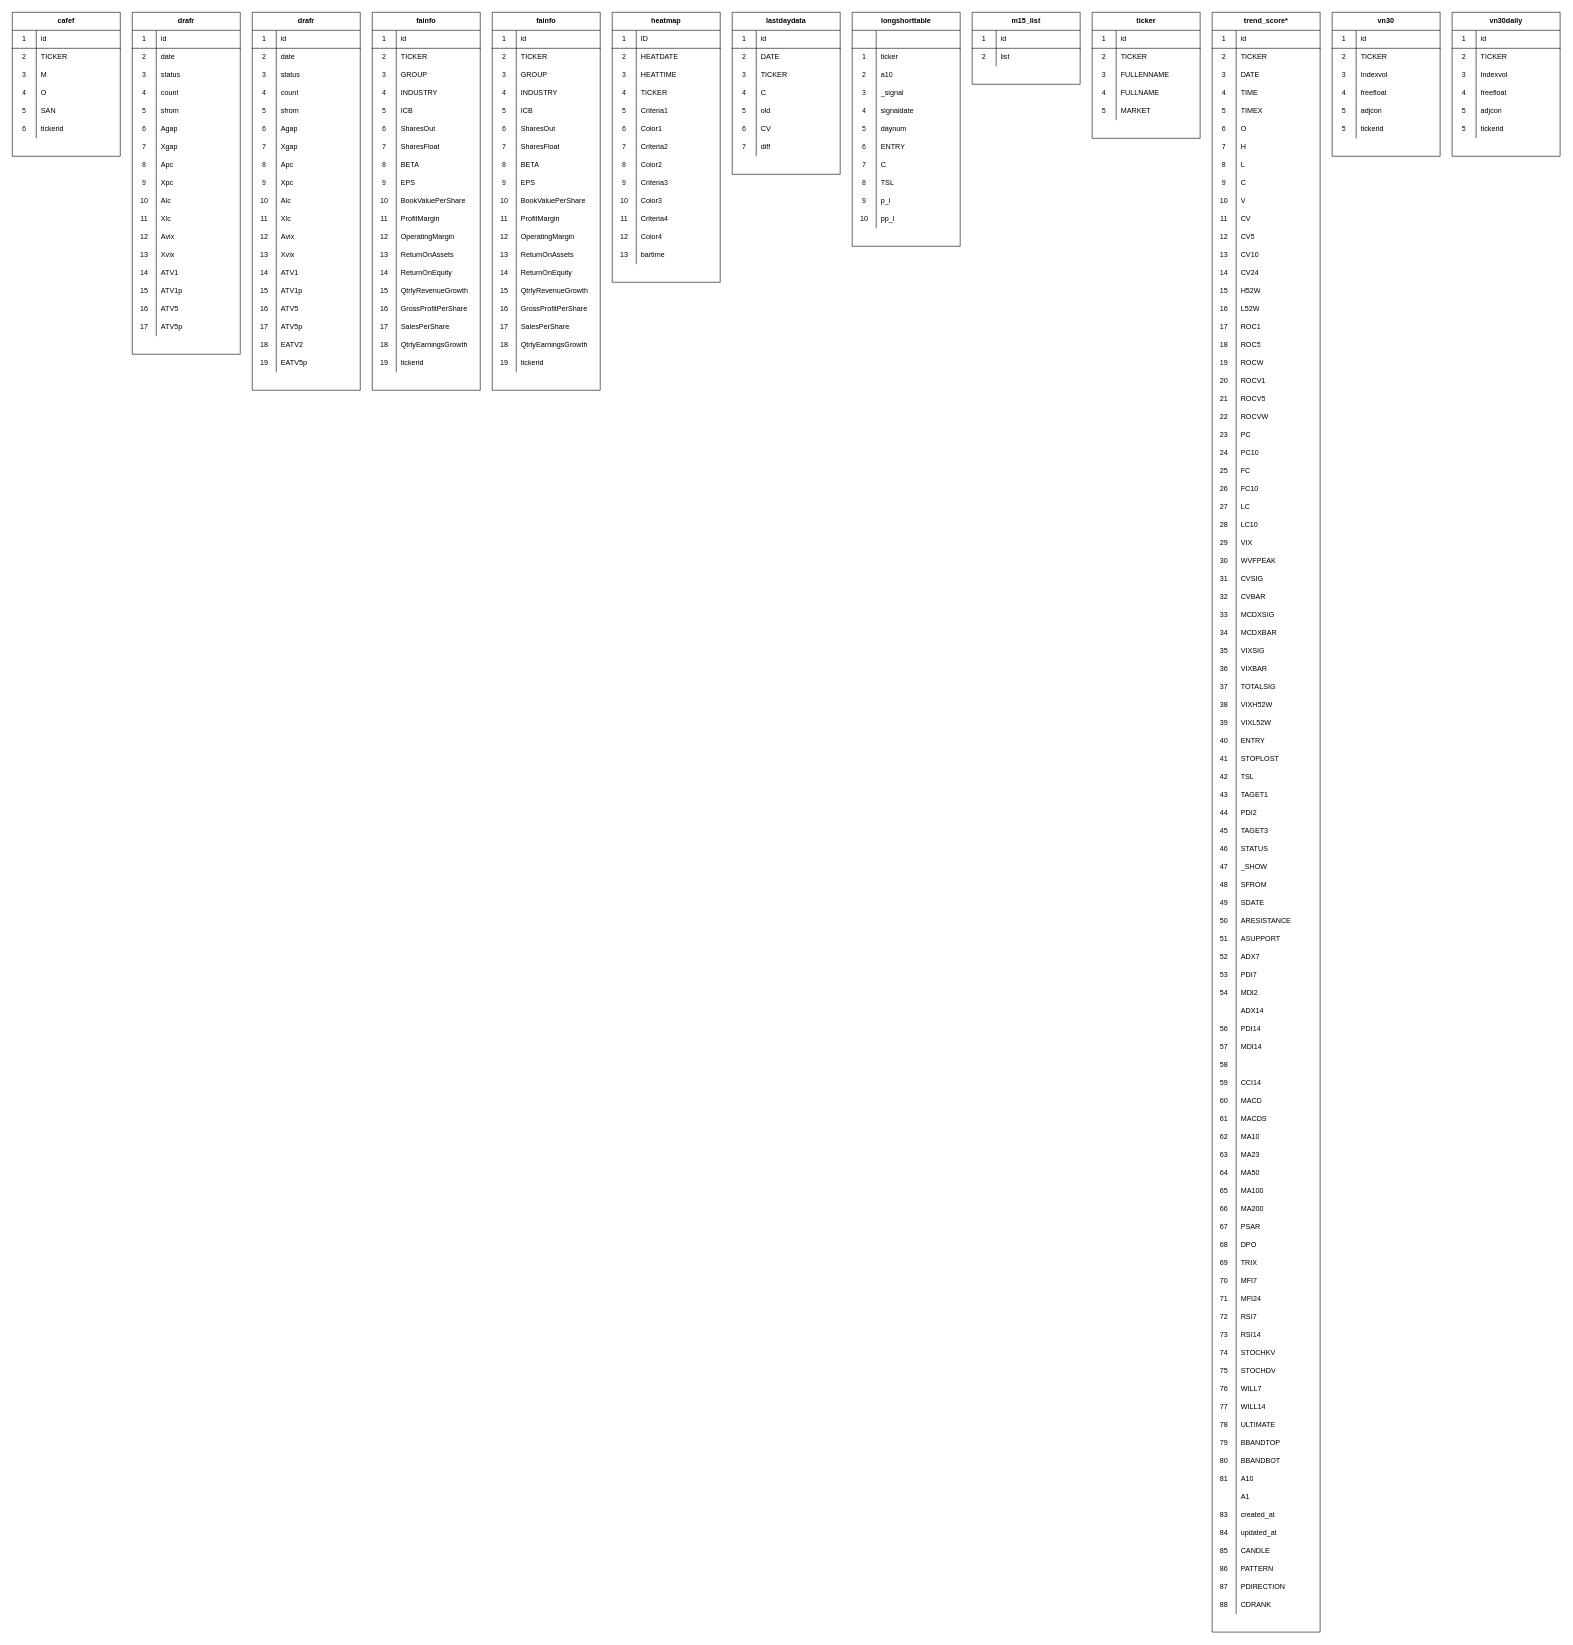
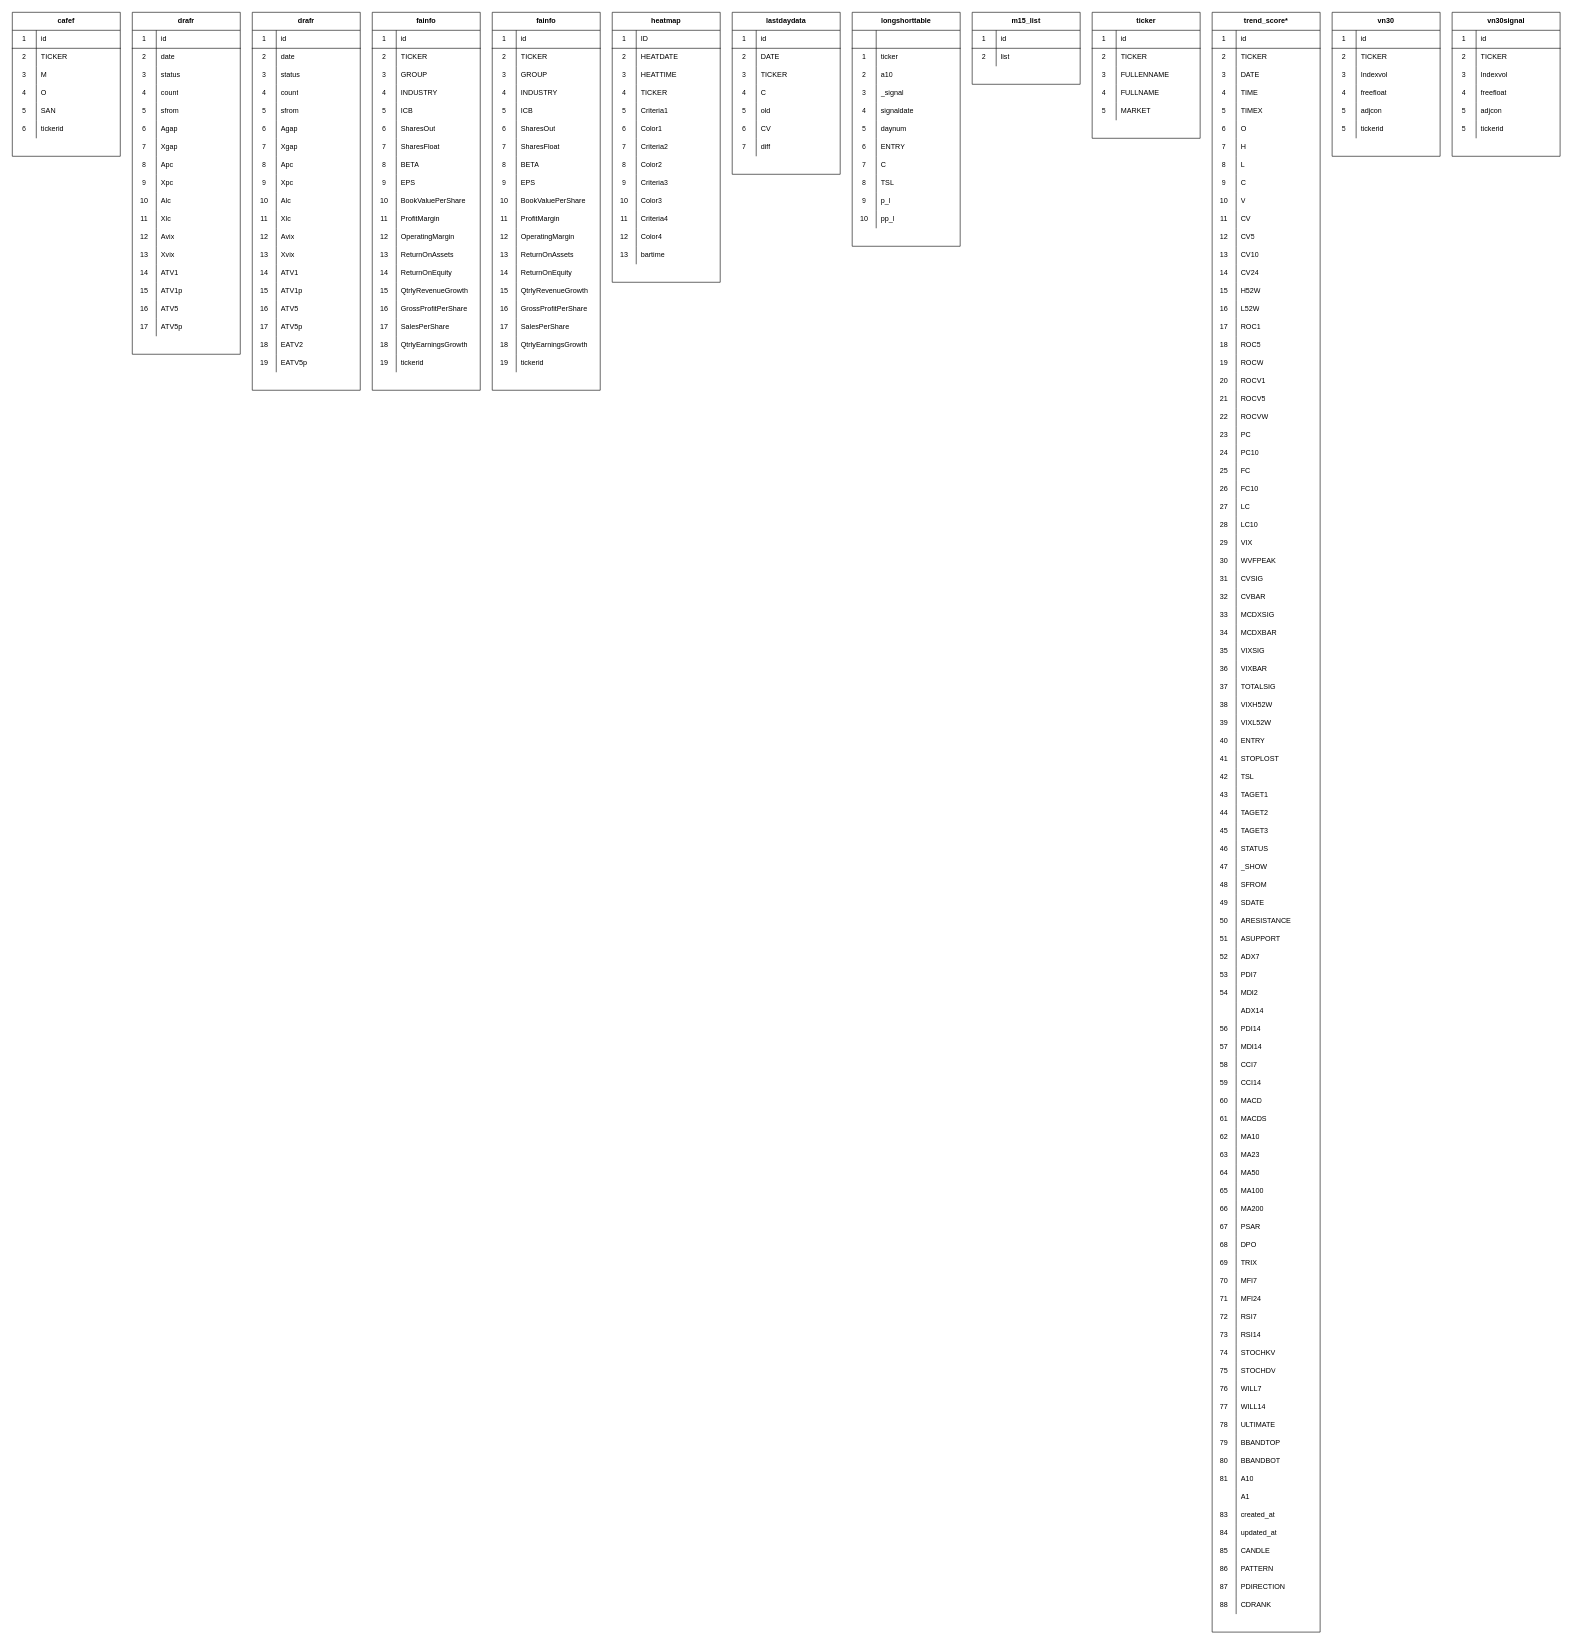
node "vn30daily": label "vn30daily" -> "vn30signal"
node "PDI2": label "PDI2" -> "TAGET2"
node "CCI7": added
